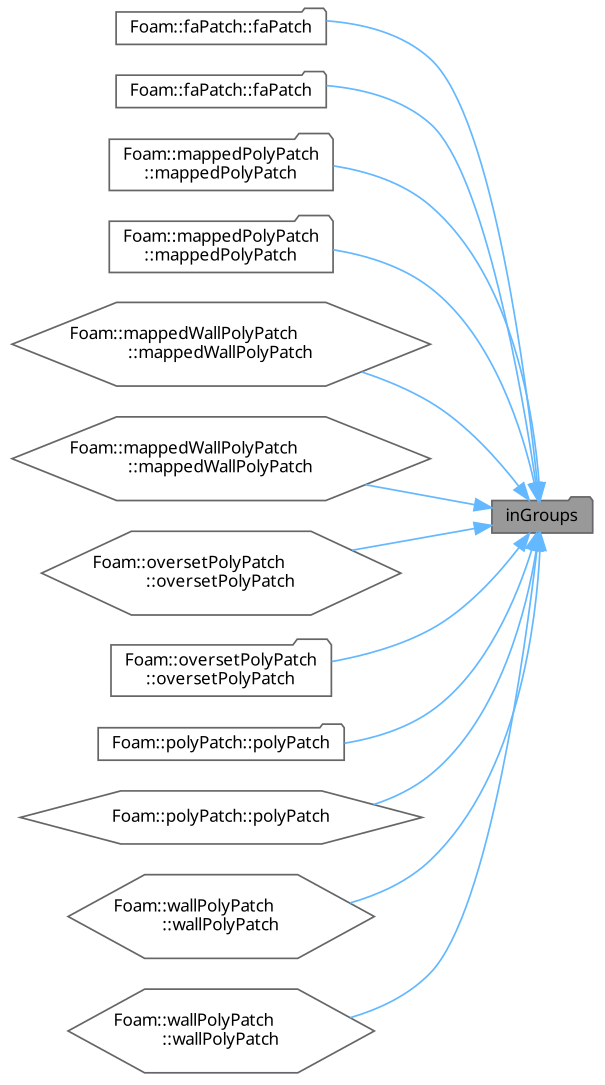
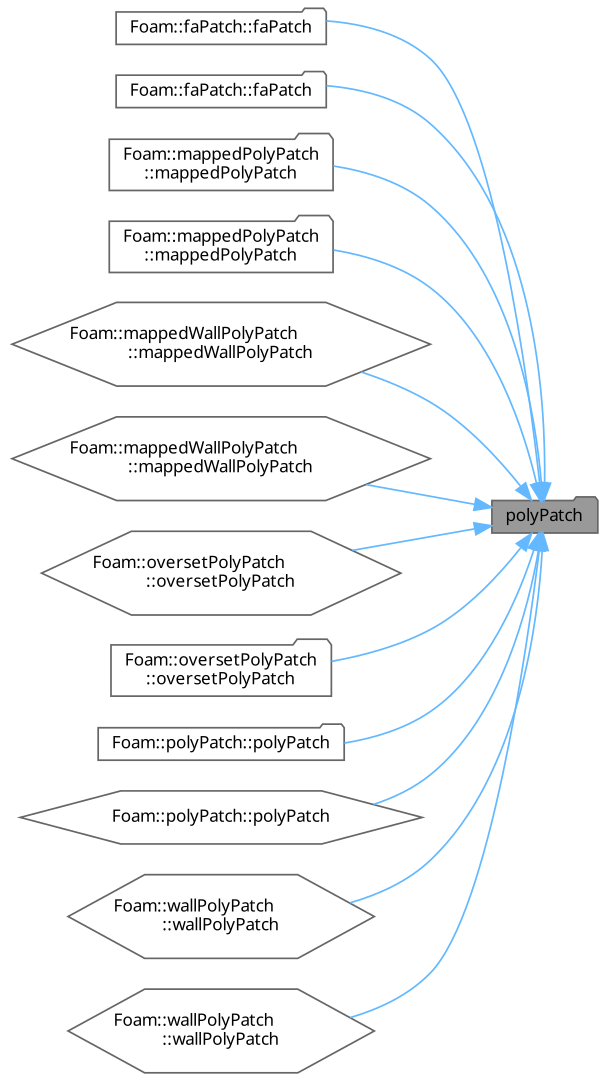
node "inGroups": label "inGroups" -> "polyPatch"
